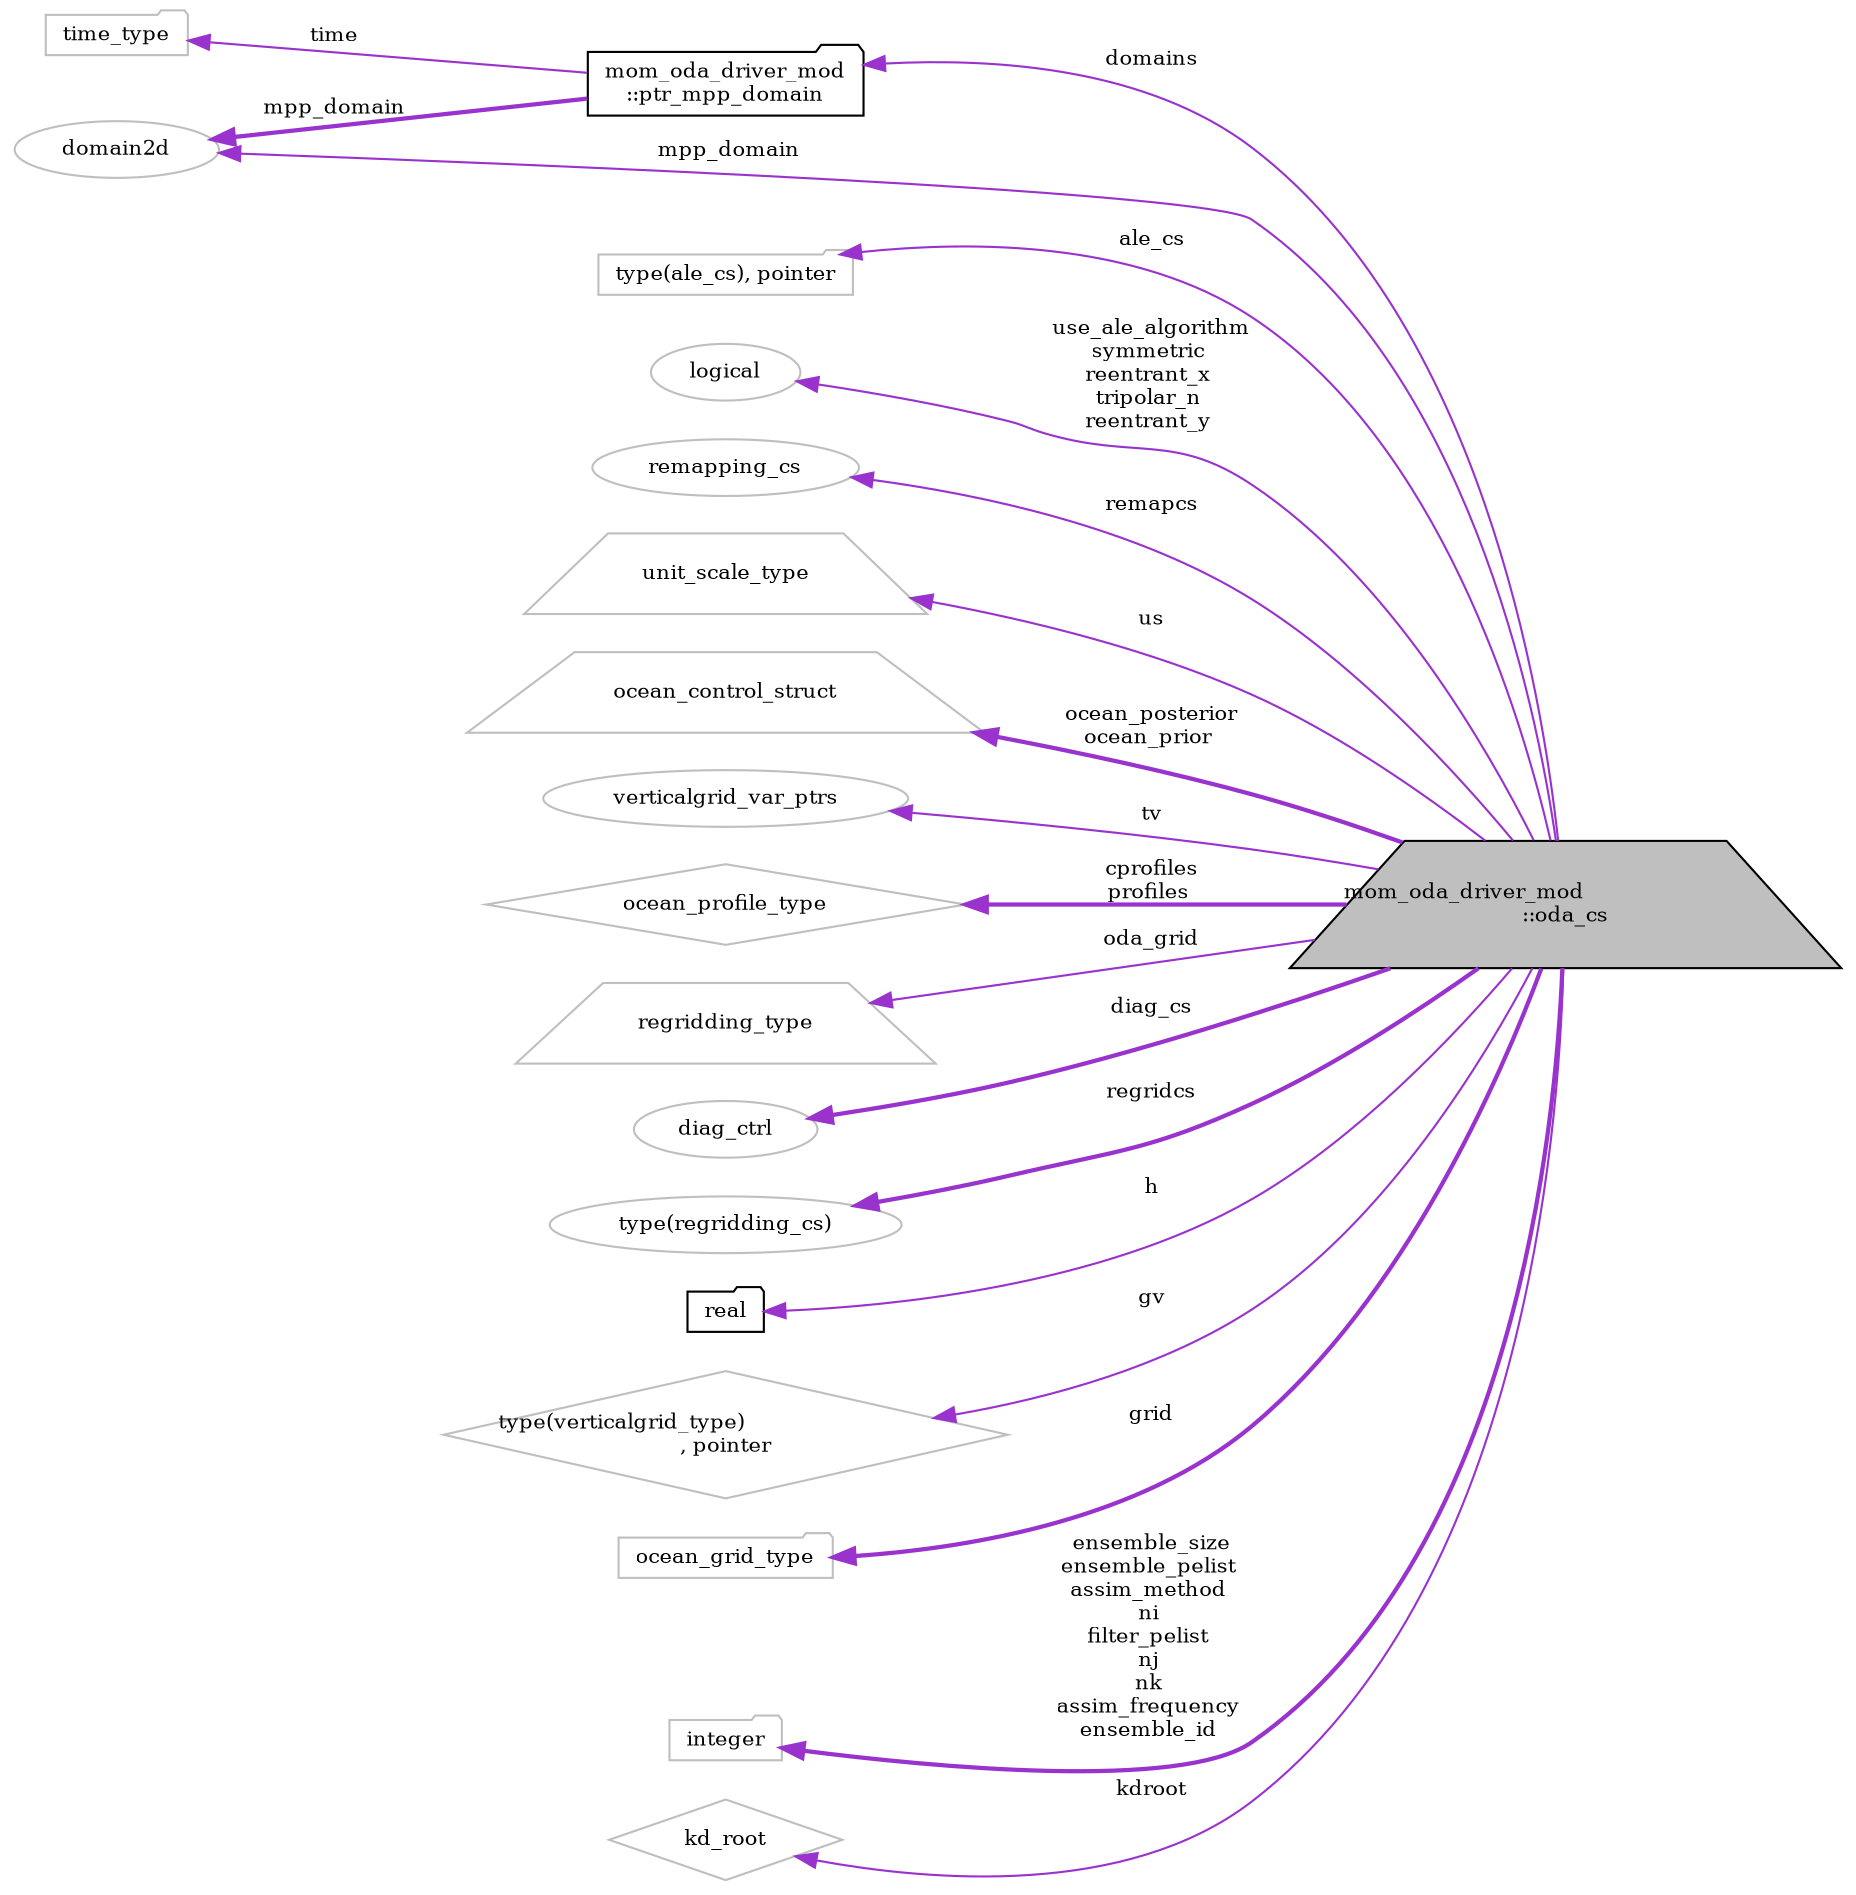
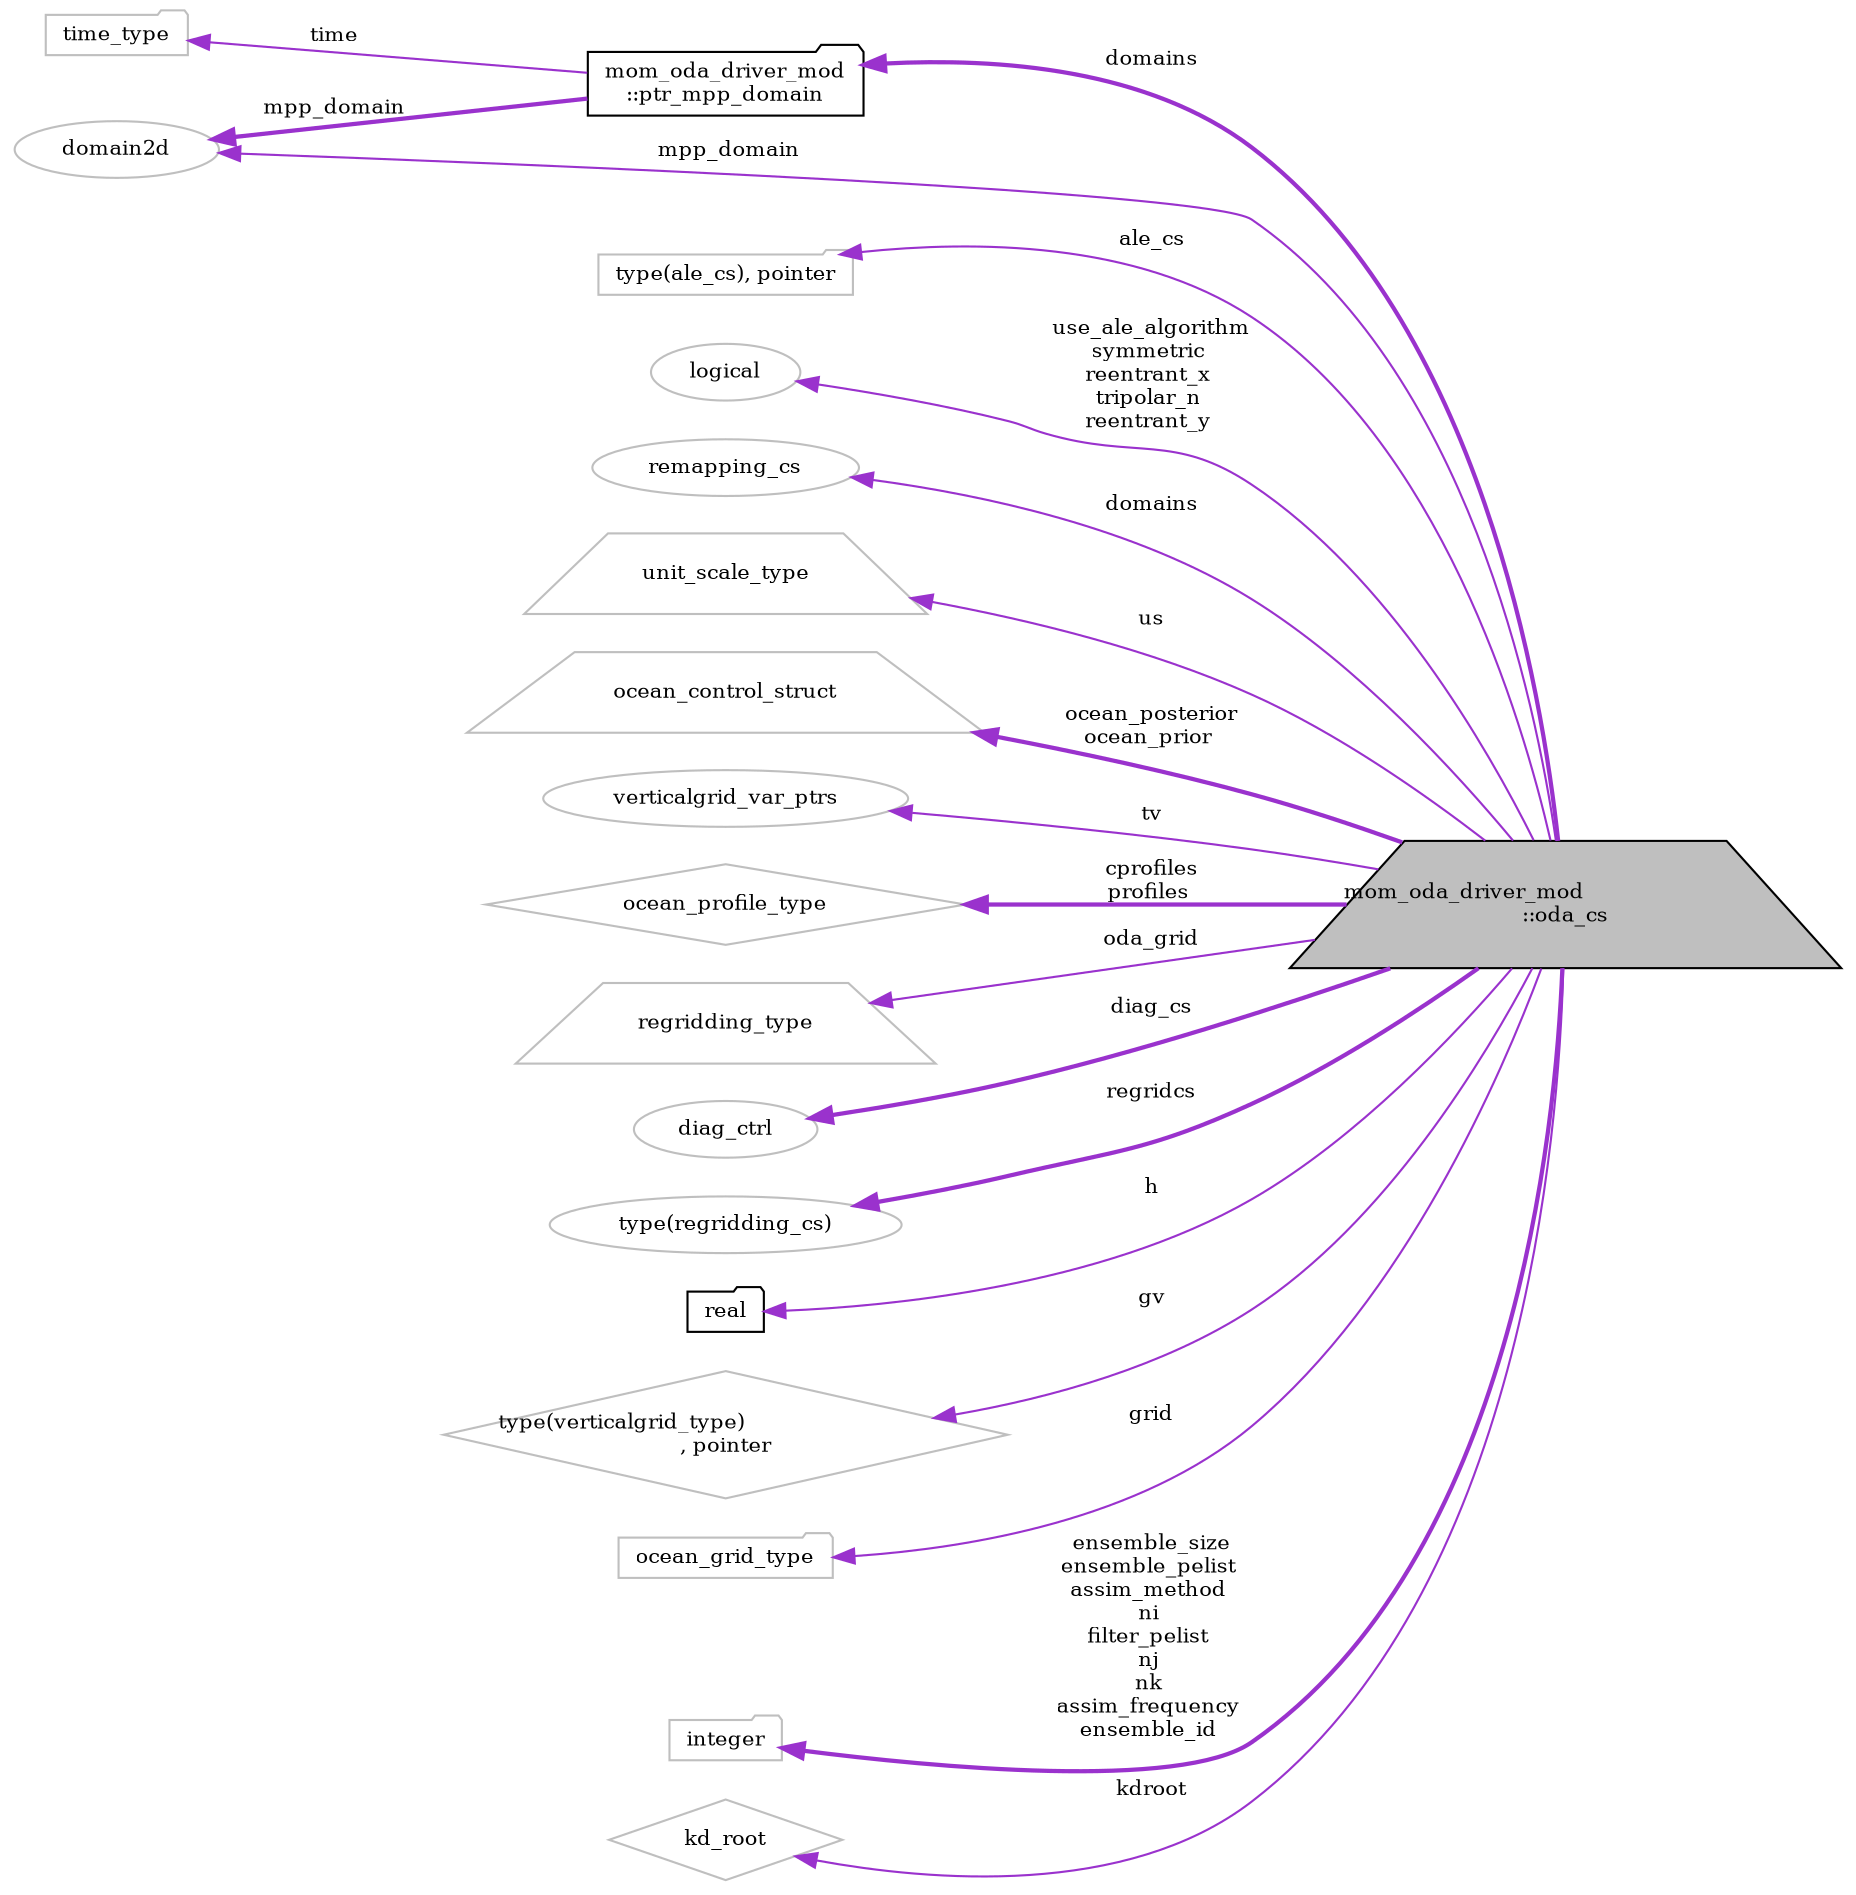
edge "mom_oda_driver_mod ::oda_cs" -> "mom_oda_driver_mod ::ptr_mpp_domain": style solid -> bold
edge "mom_oda_driver_mod ::oda_cs" -> "remapping_cs": label " remapcs" -> " domains"
edge "mom_oda_driver_mod ::oda_cs" -> "ocean_grid_type": style bold -> solid
